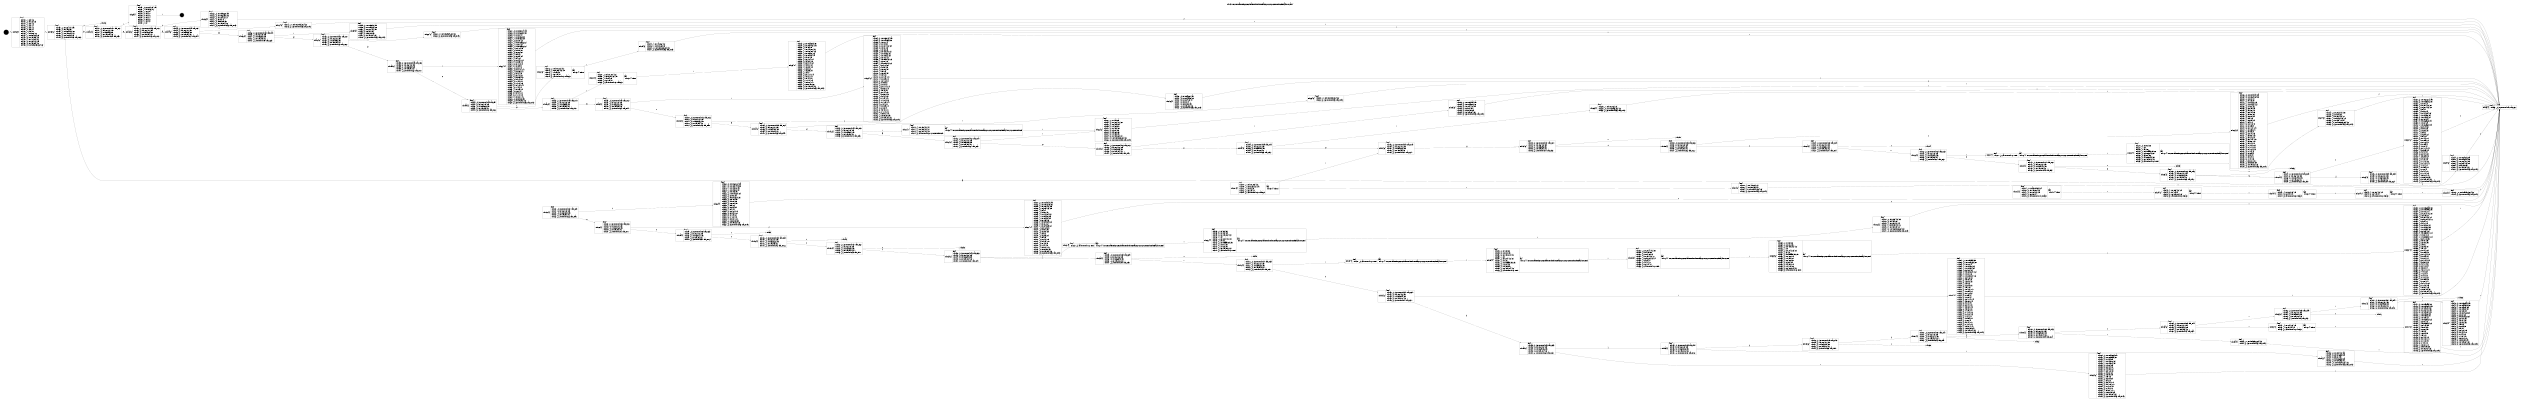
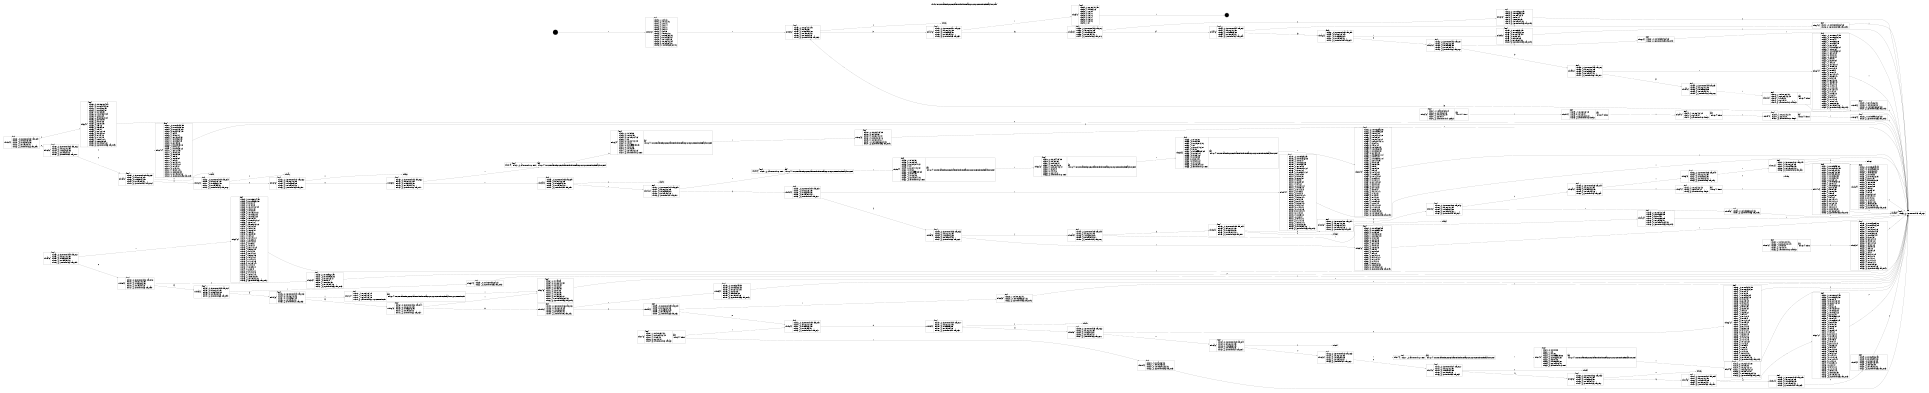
node "0x401ad6 [28]": removed
